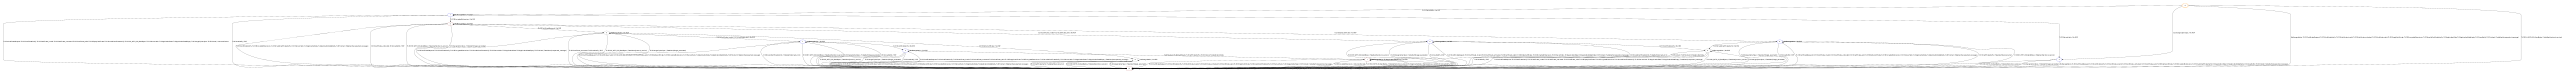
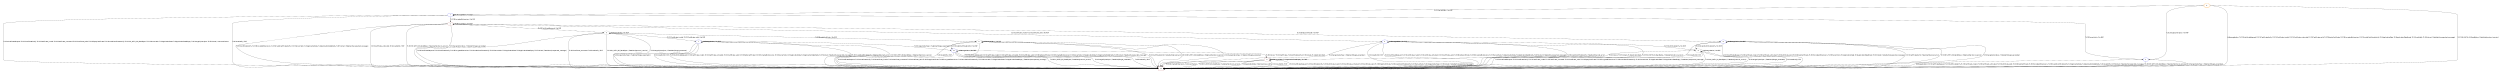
edge "8" -> "10": added, label "TLS13InvalidCertificateVerify / No RSP"
edge "7" -> "10": label "TLS13CertificateVerify / No RSP" -> "TLSChangeCipherSpec / FatalAlert(illegal_parameter)"
